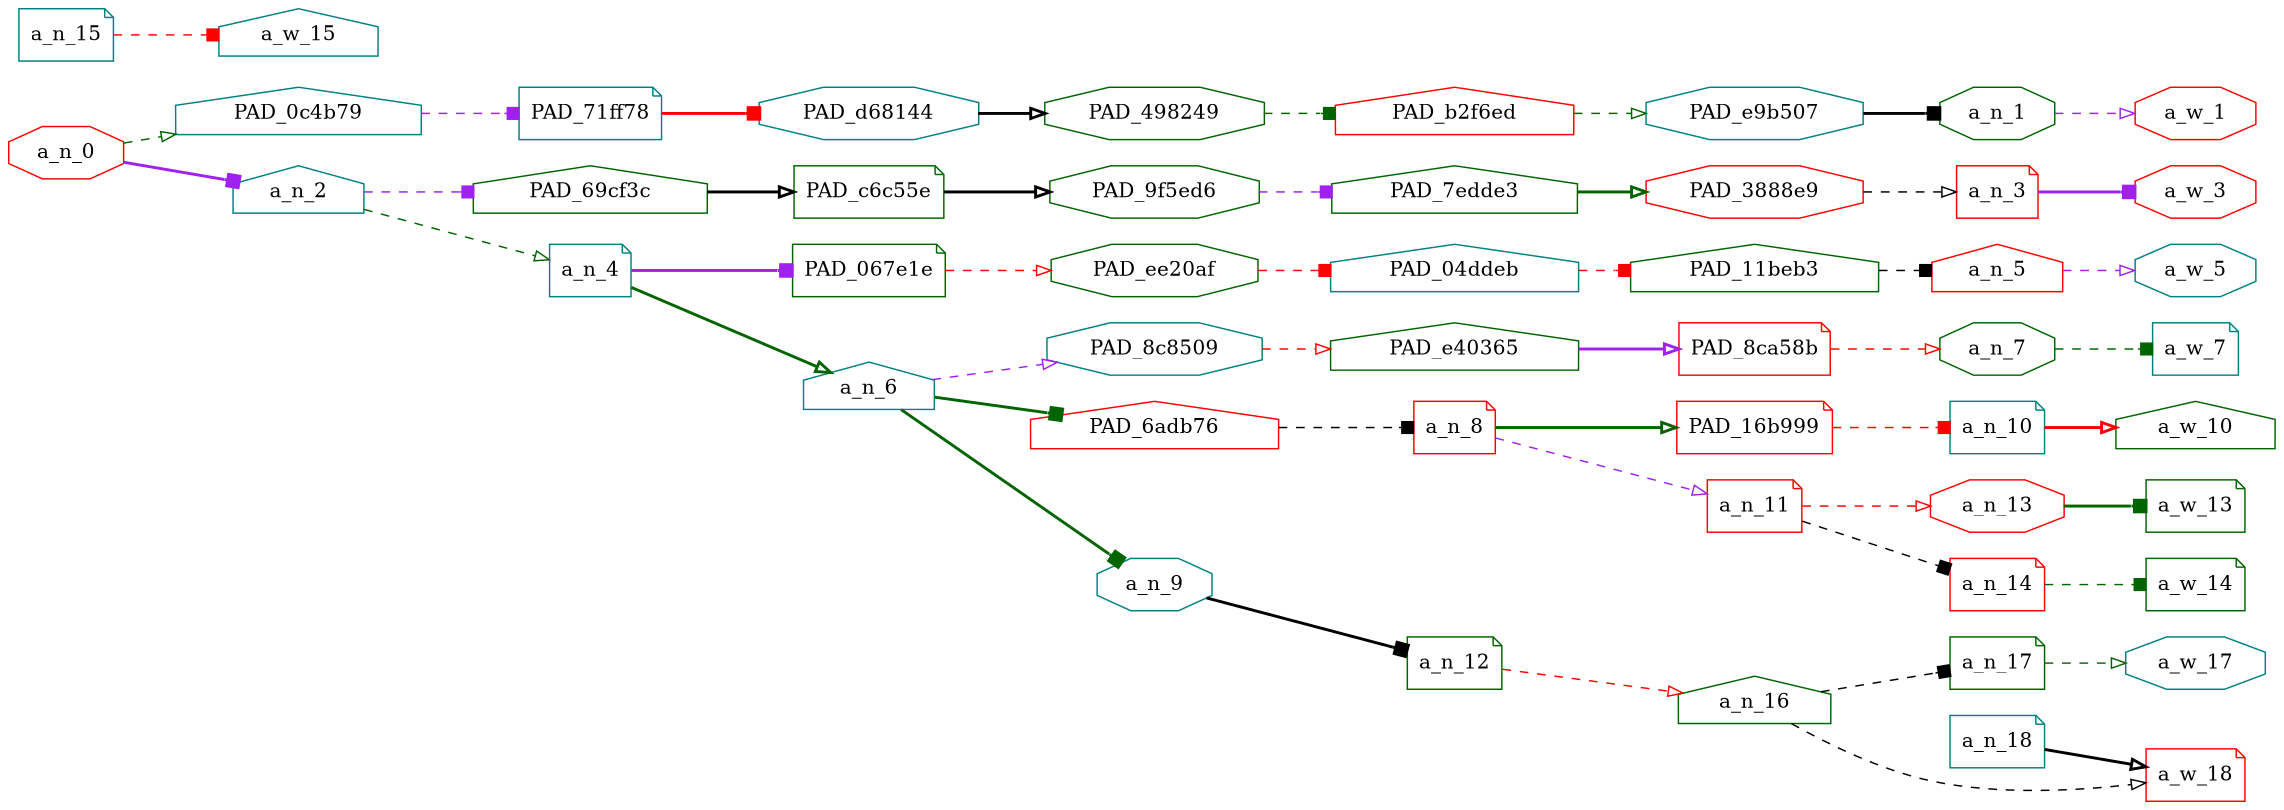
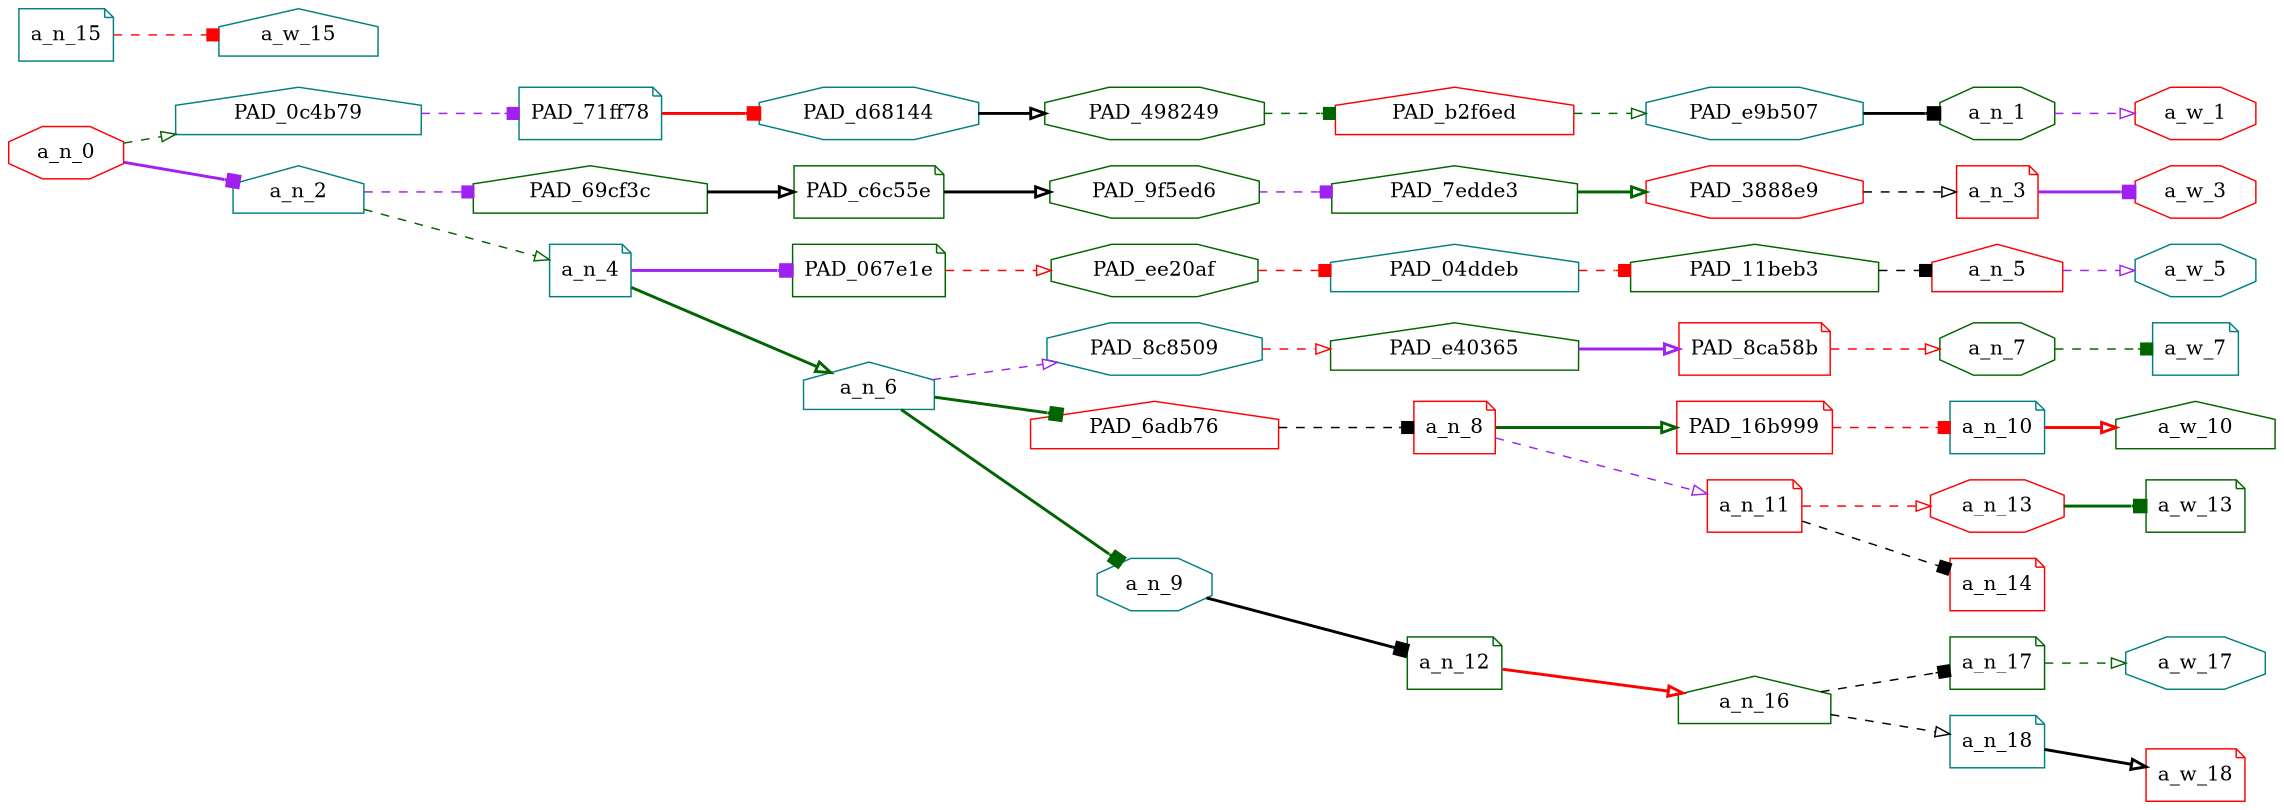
node "a_w_14": removed
edge "a_n_12" -> "a_n_16": style dashed -> bold
edge "a_n_16" -> "a_w_18": now "a_n_16" -> "a_n_18"
